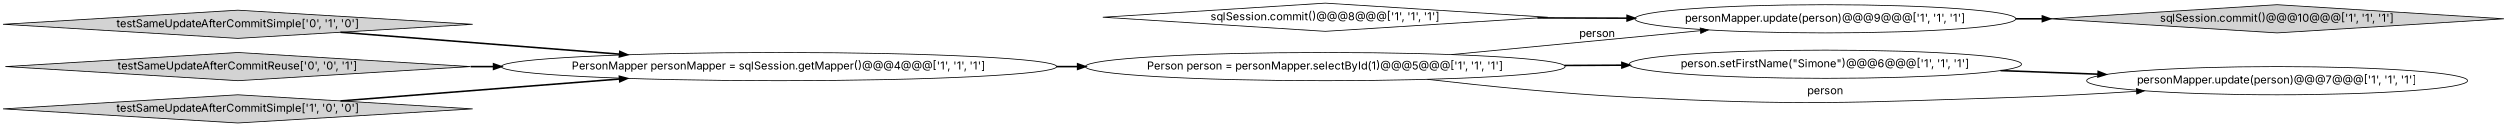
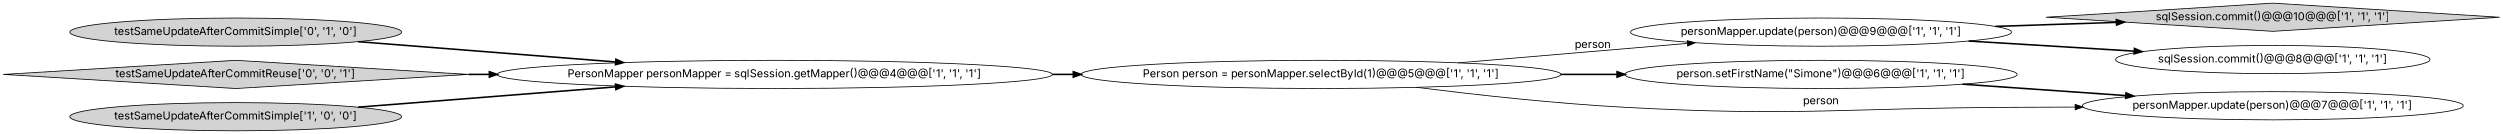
node "sqlSession.commit()@@@8@@@['1', '1', '1']": shape diamond -> ellipse
edge "sqlSession.commit()@@@8@@@['1', '1', '1']" -> "personMapper.update(person)@@@9@@@['1', '1', '1']": reversed
node "testSameUpdateAfterCommitSimple['0', '1', '0']": shape diamond -> ellipse
node "testSameUpdateAfterCommitSimple['1', '0', '0']": shape diamond -> ellipse
